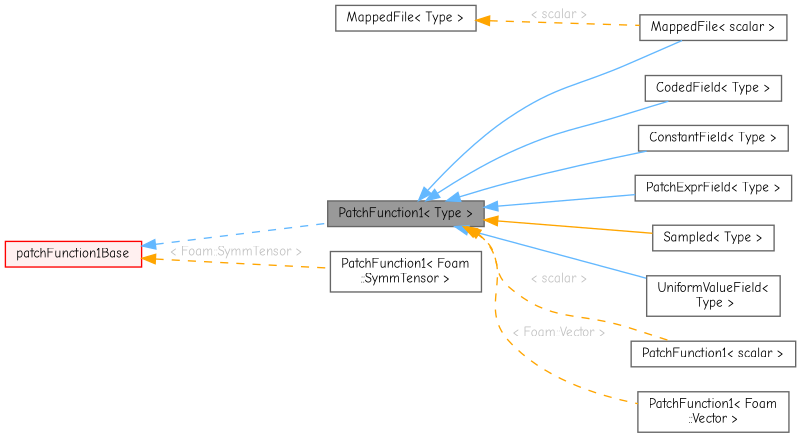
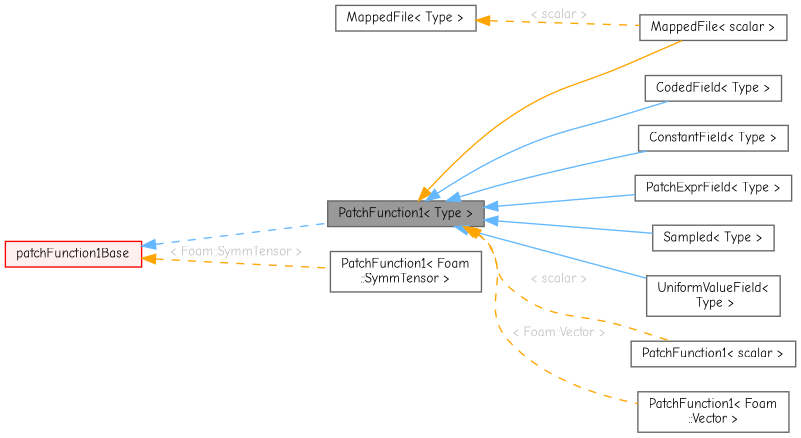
edge "MappedFile< scalar >" -> "PatchFunction1< Type >": color steelblue1 -> orange
edge "Sampled< Type >" -> "PatchFunction1< Type >": color orange -> steelblue1
